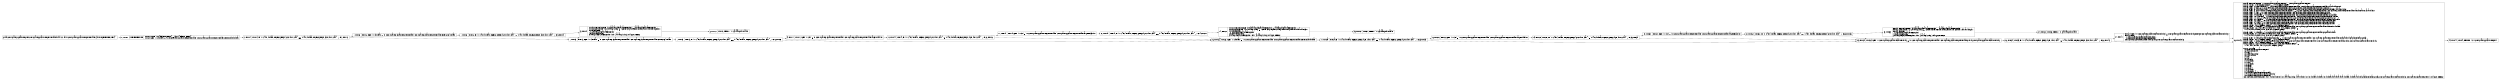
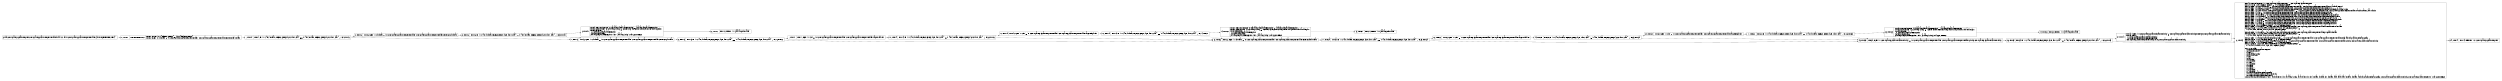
node "0: 0x0000": text "MTH_ENTER_MTH" -> "MTH_ENTER_BLOCK"
